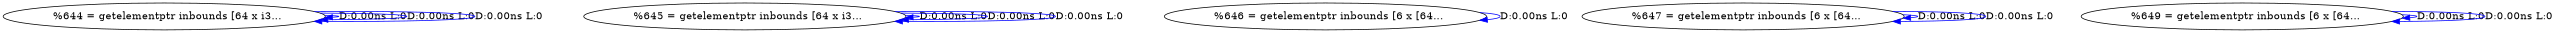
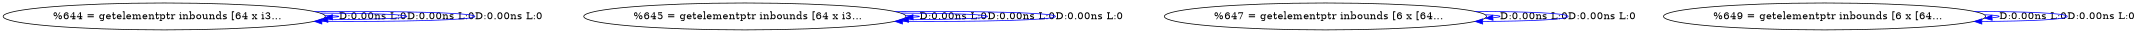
node "%646 = getelementptr inbounds [6 x [64...": removed
